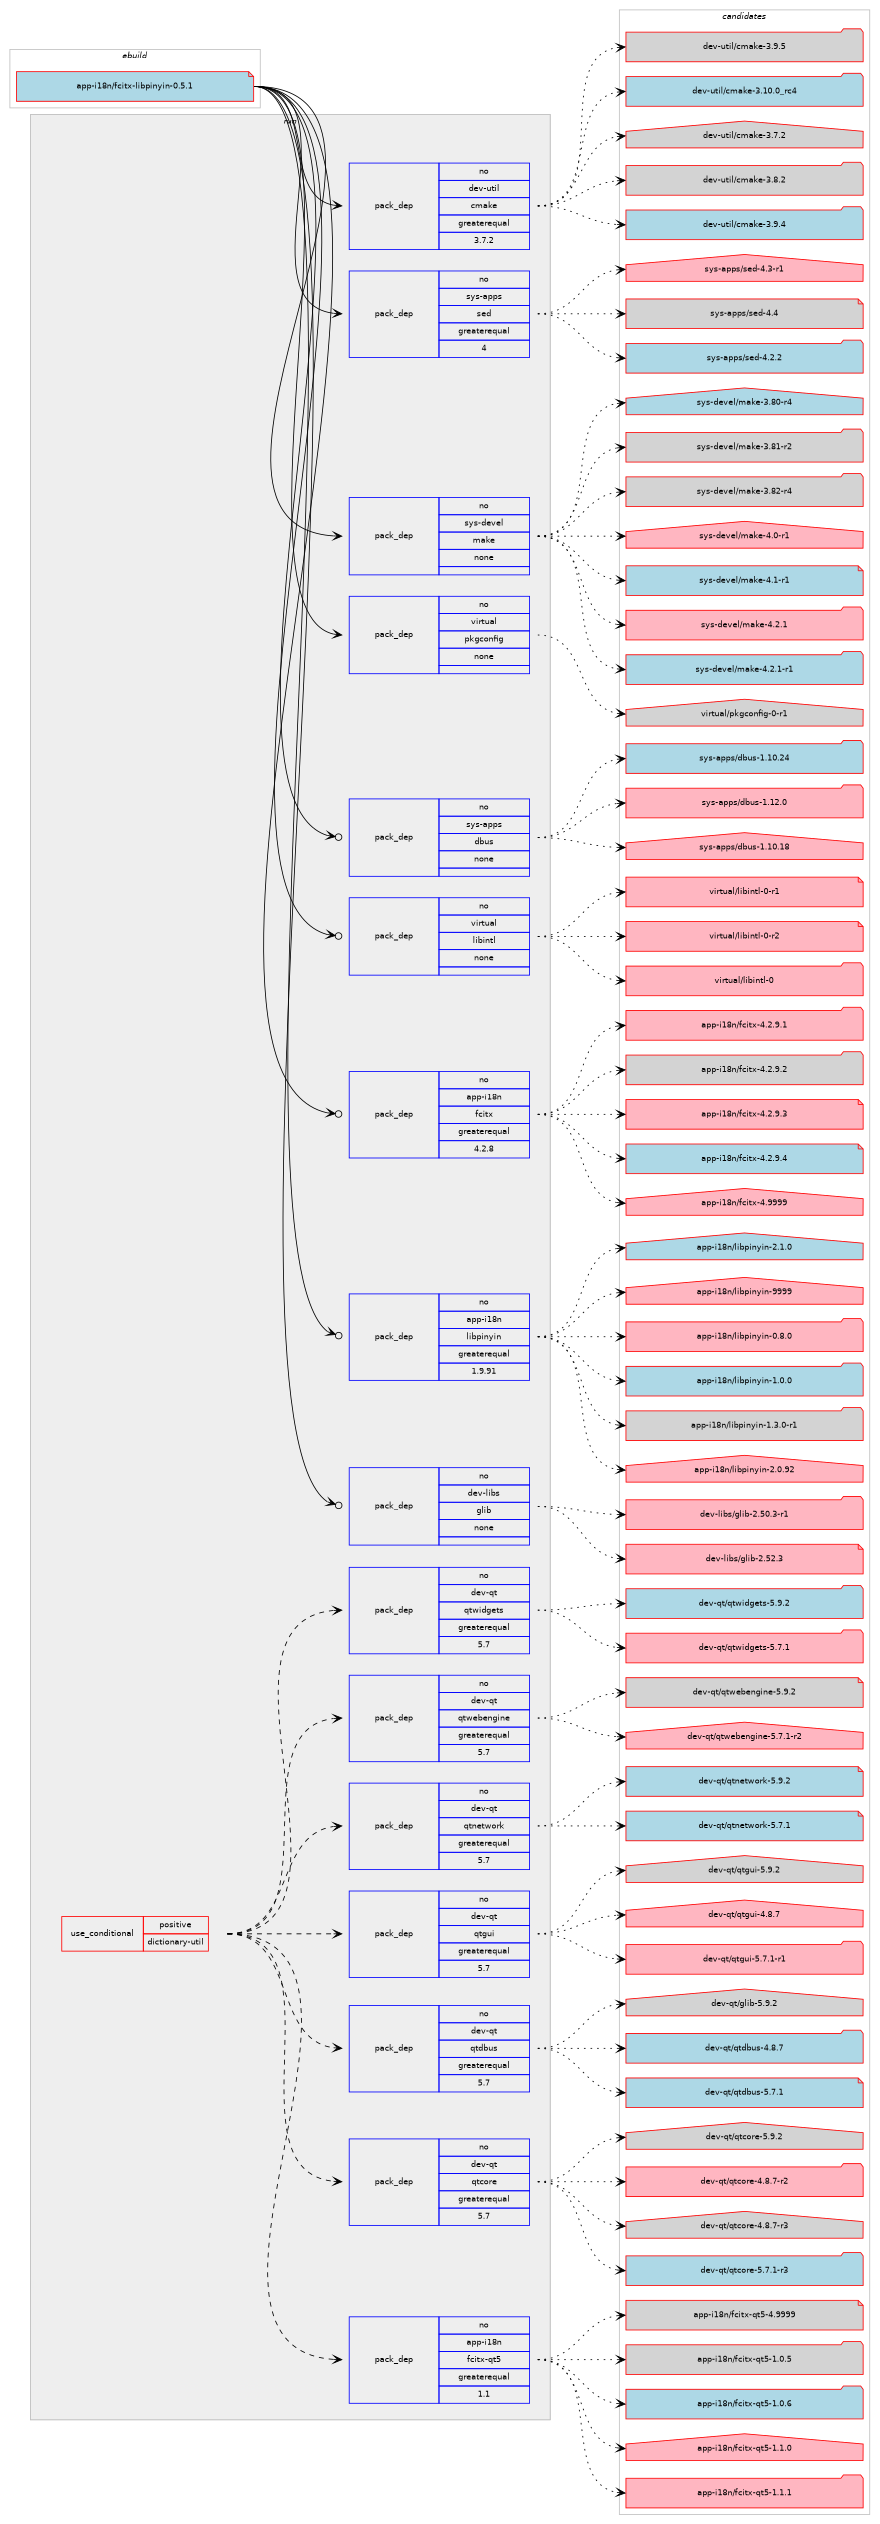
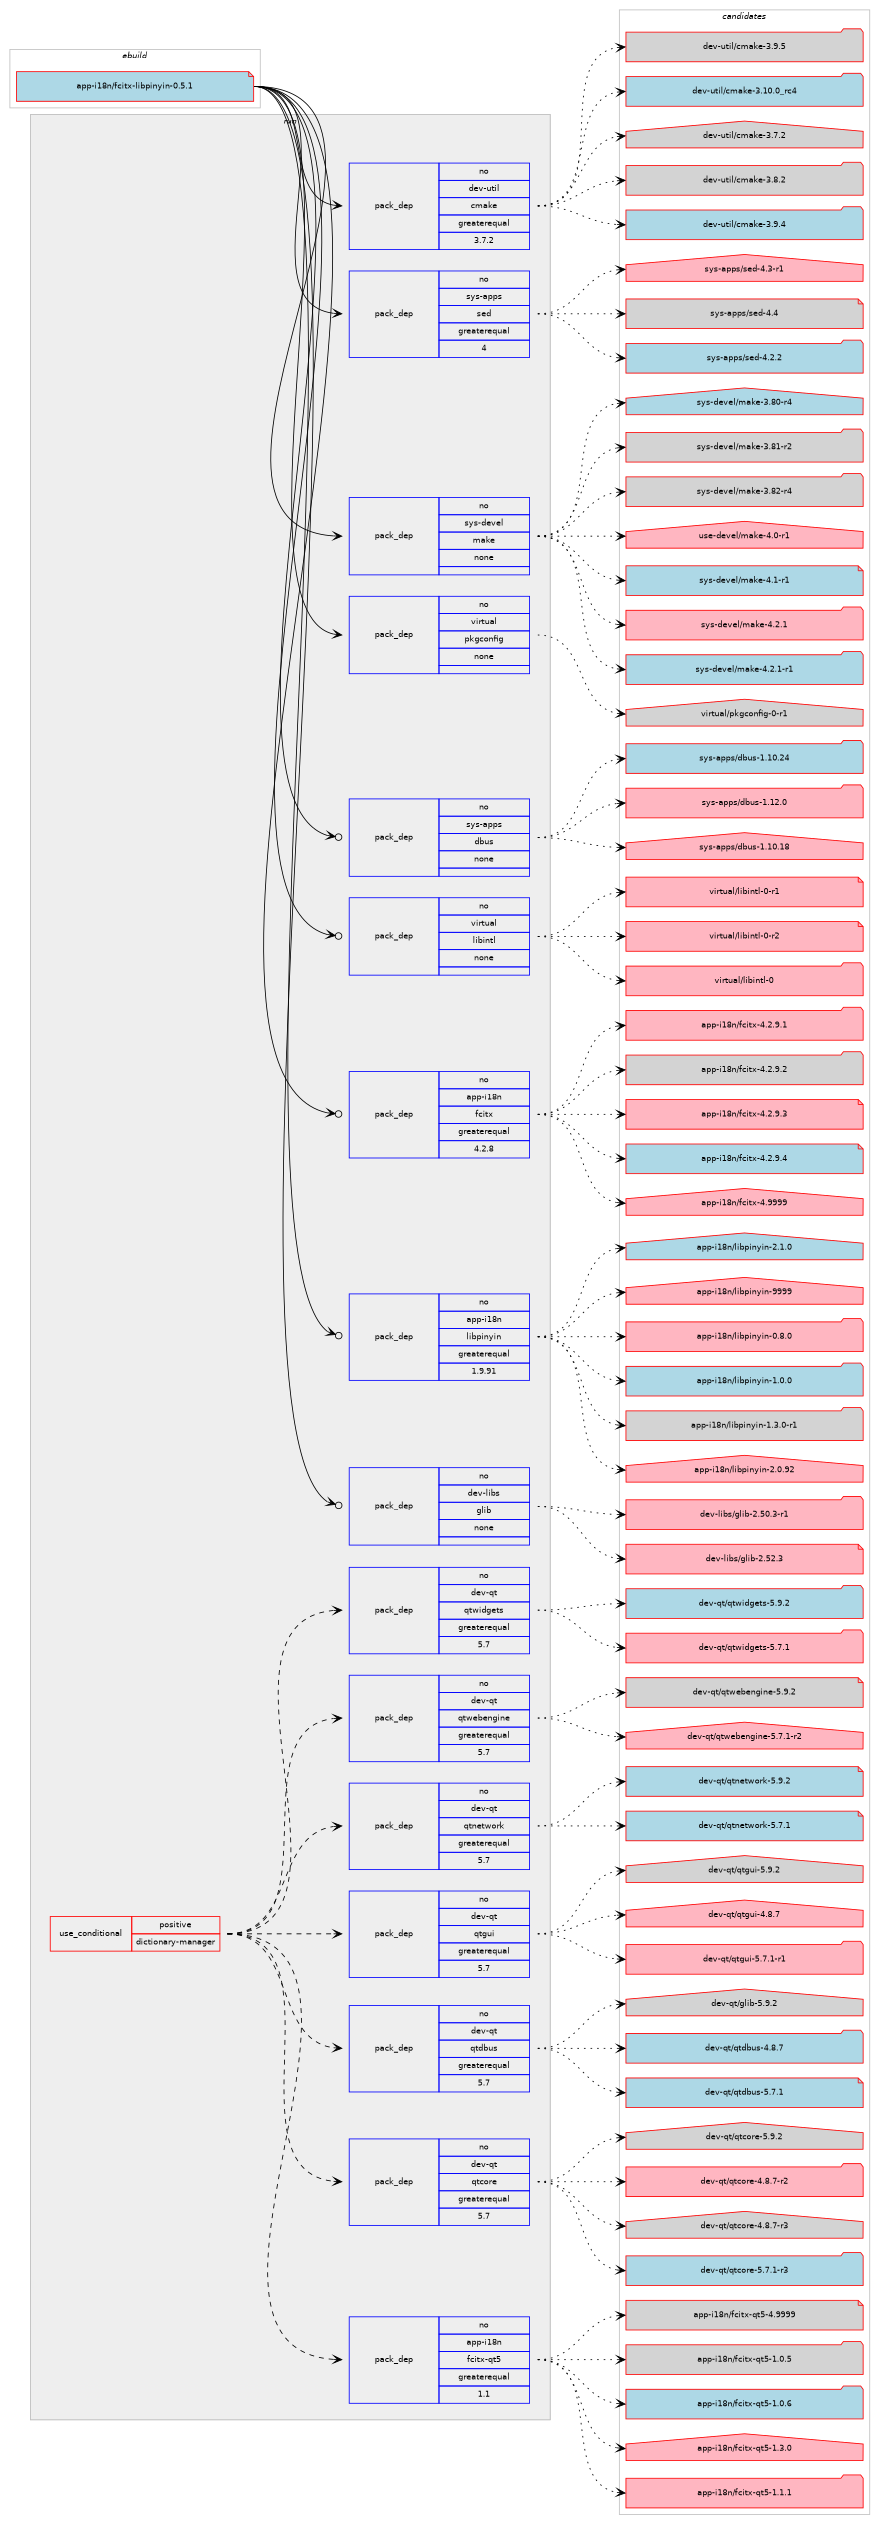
node "sys-devel/make-4.0-r1": label "sys-devel/make-4.0-r1" -> "use-devel/make-4.0-r1"
node "use_conditional": text "dictionary-util" -> "dictionary-manager"
node "app-i18n/fcitx-qt5-1.1.0": label "app-i18n/fcitx-qt5-1.1.0" -> "app-i18n/fcitx-qt5-1.3.0"
